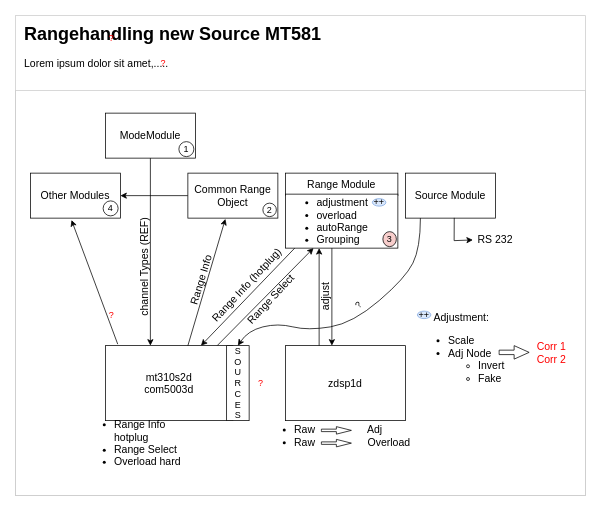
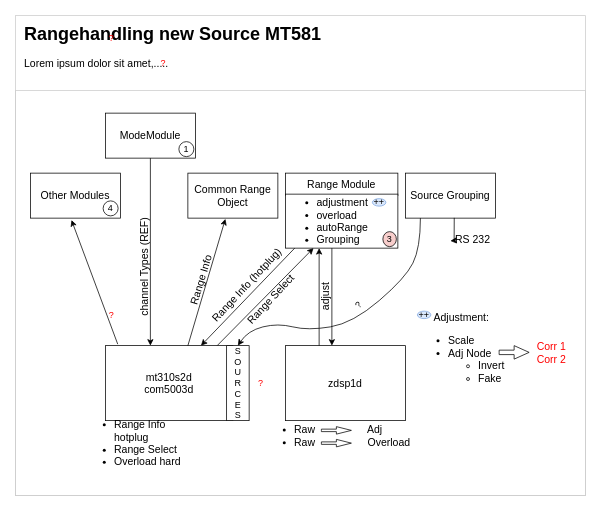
edge "Common Range Object" -> "Other Modules": removed
node "Source Module": label "Source Module" -> "Source Grouping"
node "2": removed
node "RS 232": moved (495, 239) -> (473, 239)
